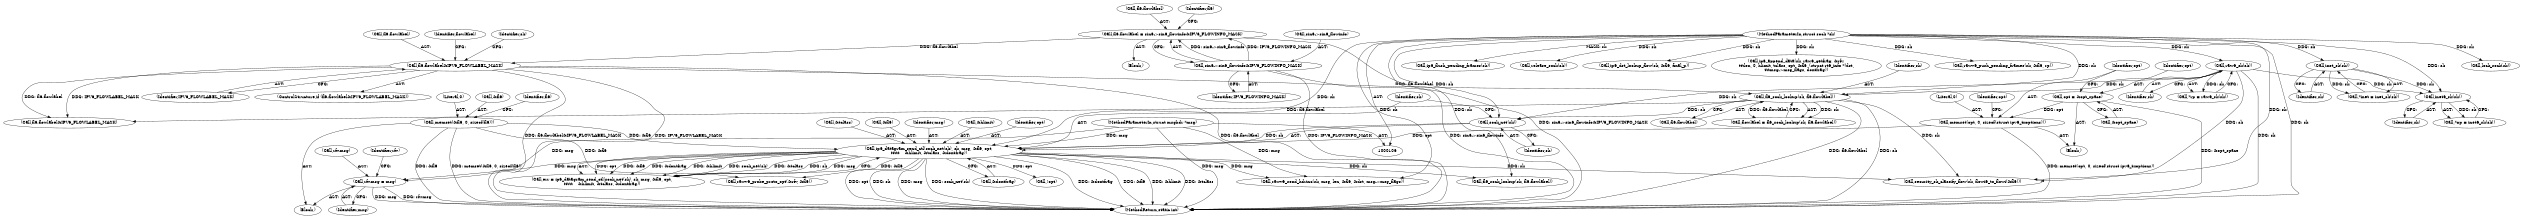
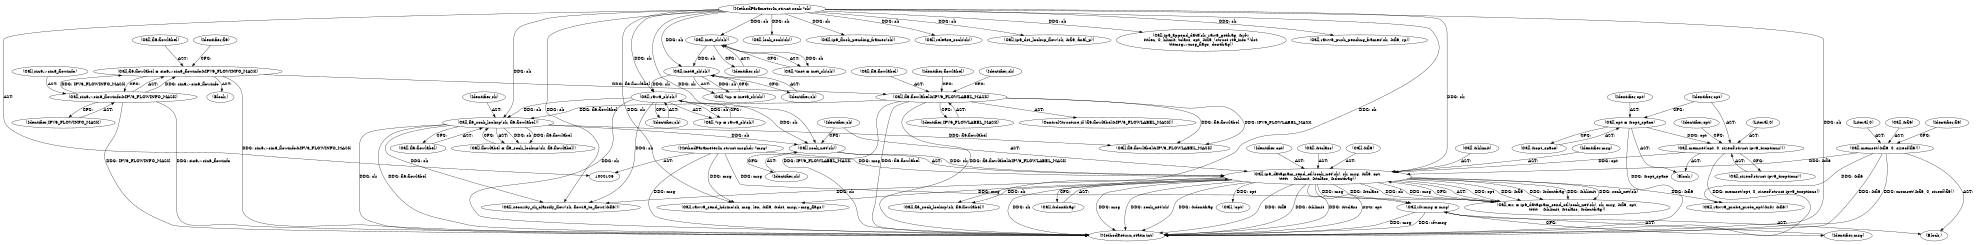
edge "(MethodParameterIn,struct sock *sk)" -> "(Call,ip6_flush_pending_frames(sk))": label "MASK: sk" -> "DDG: sk"
edge "(Call,raw6_sk(sk))" -> "(Call,inet6_sk(sk))": reversed
node "(Call,rfv.msg)": removed
node "(Identifier,rfv)": removed
node "(Call,sizeof(struct ipv6_txoptions))": added
